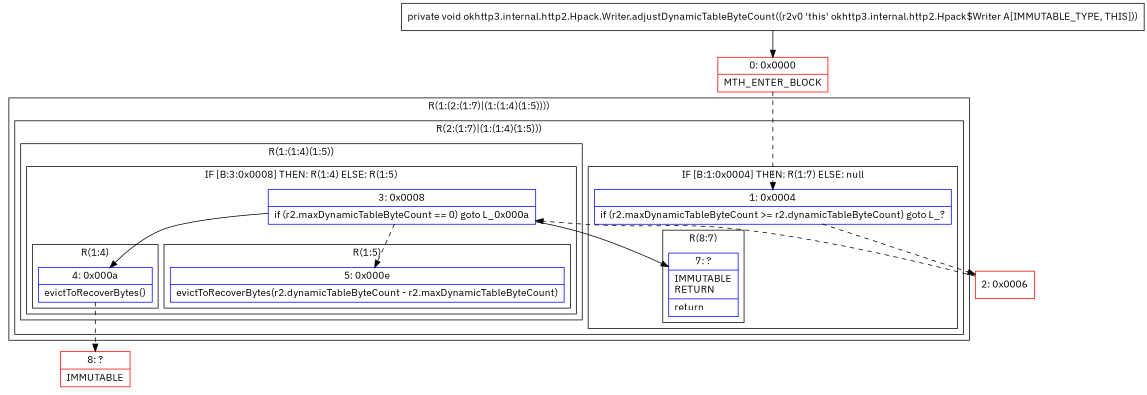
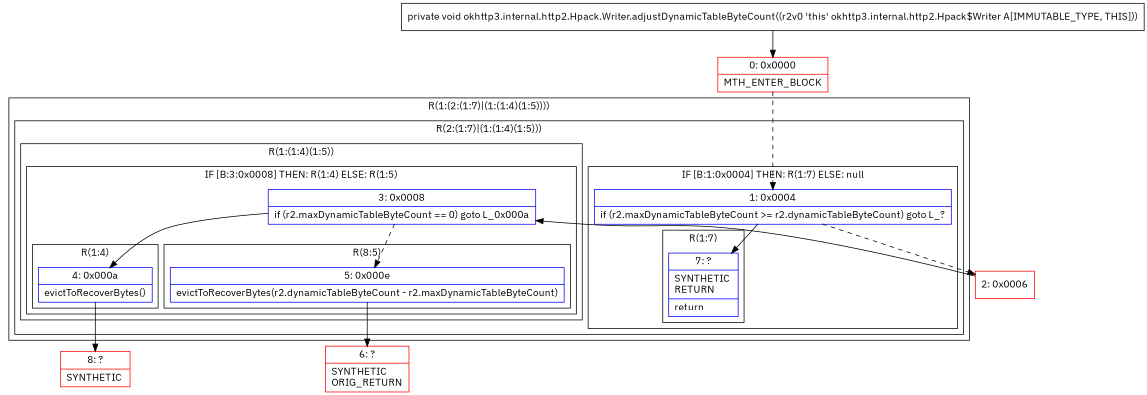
edge "2: 0x0006" -> "3: 0x0008": style dashed -> solid
edge "3: 0x0008" -> "7: ?": now "1: 0x0004" -> "7: ?"
cluster "R(8:7)": label "R(8:7)" -> "R(1:7)"
cluster "R(1:5)": label "R(1:5)" -> "R(8:5)"
node "7: ?": text "IMMUTABLE" -> "SYNTHETIC"
edge "4: 0x000a" -> "8: ?": style dashed -> solid
node "6: ?": added
node "8: ?": text "IMMUTABLE" -> "SYNTHETIC"
